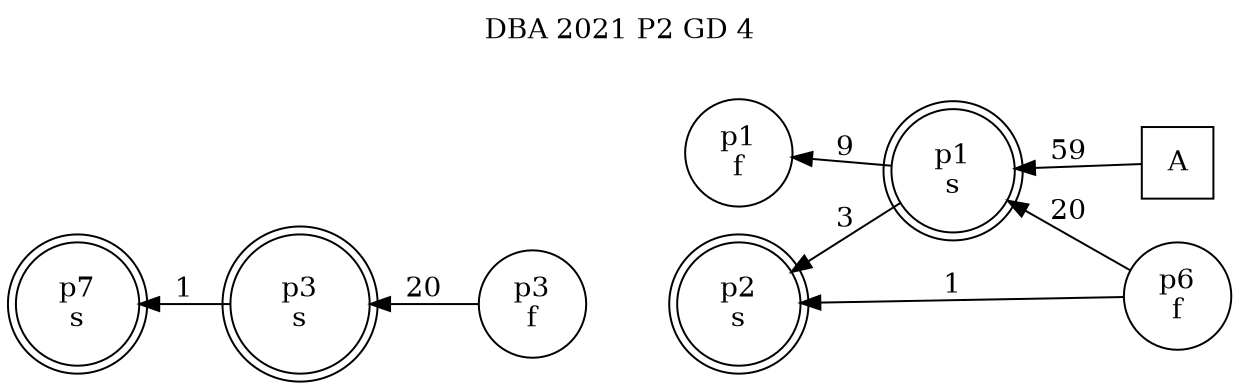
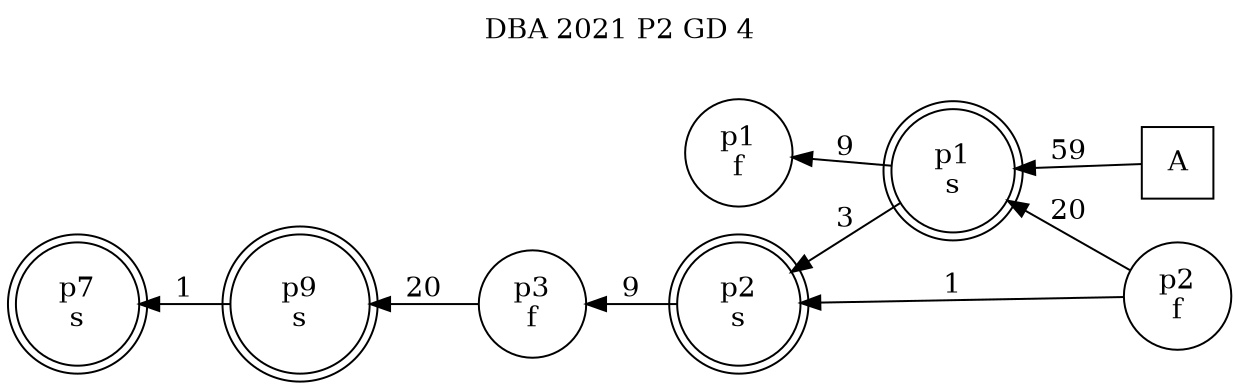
node "p6 f": label "p6 f" -> "p2 f"
node "p3 s": label "p3 s" -> "p9 s"
edge "p2 s" -> "p3 f": added, label "9"
